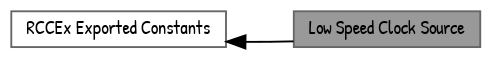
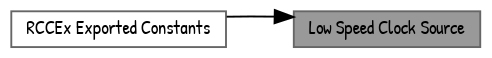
edge "Low Speed Clock Source" -> "RCCEx Exported Constants": reversed
